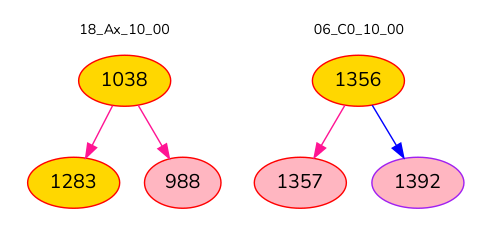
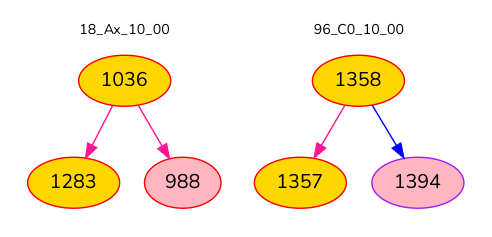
cluster "06_C0_10_00": label "06_C0_10_00" -> "96_C0_10_00"
node "1038": label "1038" -> "1036"
node "1356": label "1356" -> "1358"
node "1357": fillcolor lightpink -> gold
node "1392": label "1392" -> "1394"
